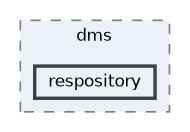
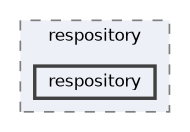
cluster "dms": label "dms" -> "respository"
